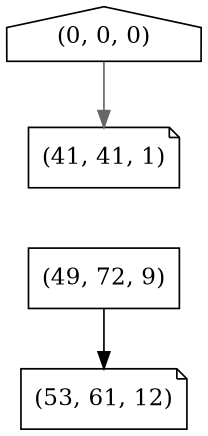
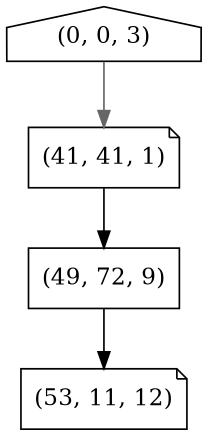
node "(0, 0, 0)": label "(0, 0, 0)" -> "(0, 0, 3)"
edge "(41, 41, 1)" -> "(49, 72, 9)": added
node "(53, 61, 12)": label "(53, 61, 12)" -> "(53, 11, 12)"
